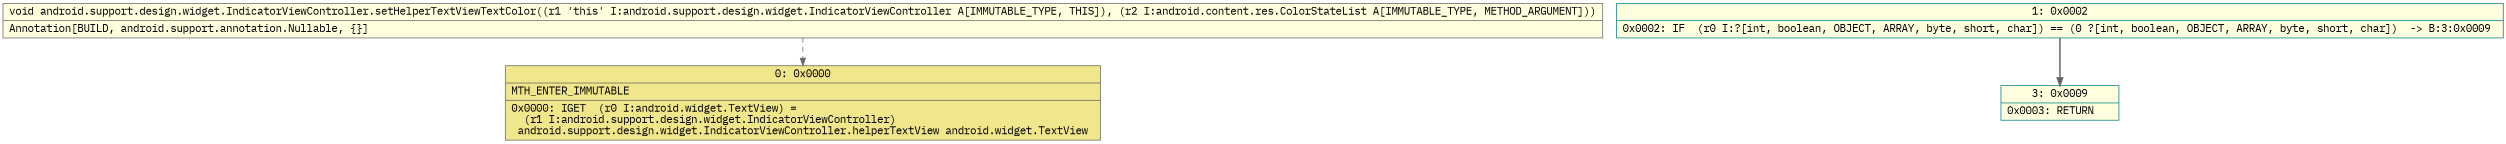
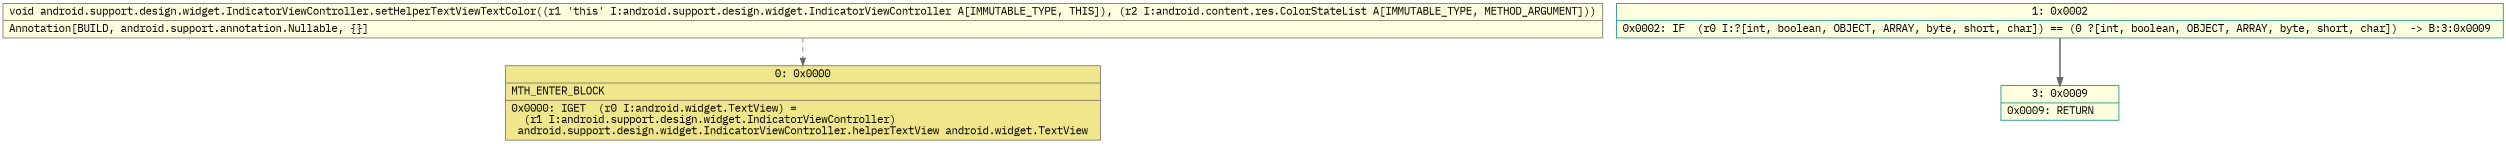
node "0: 0x0000": text "MTH_ENTER_IMMUTABLE" -> "MTH_ENTER_BLOCK"
node "3: 0x0009": text "0x0003: RETURN" -> "0x0009: RETURN"
